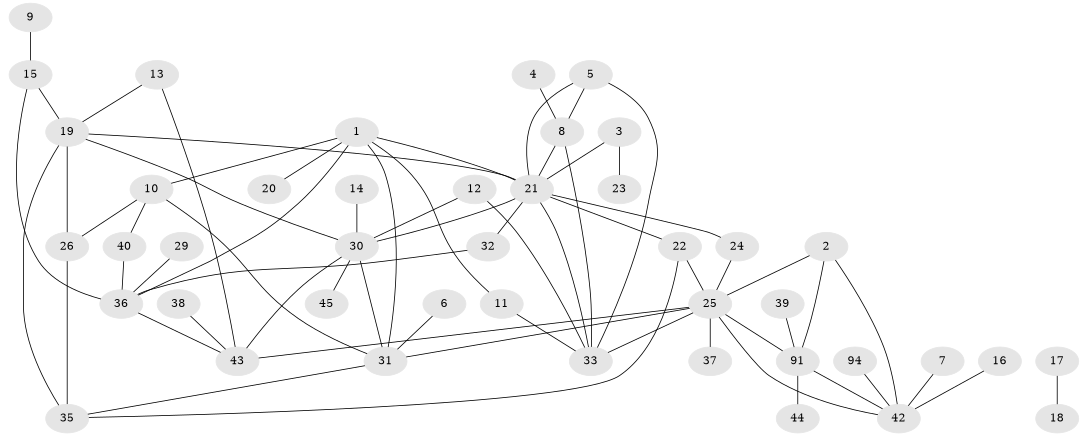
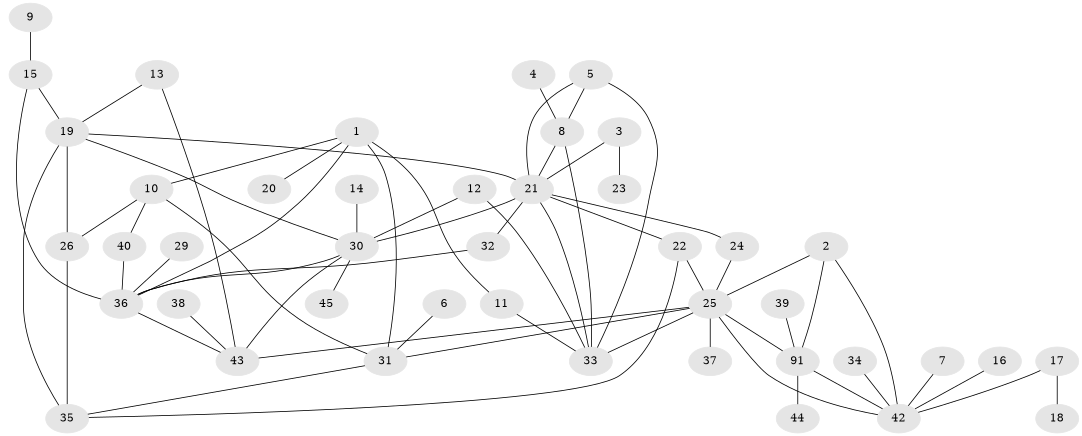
edge "1" -- "21": removed
edge "30" -- "31": now "30" -- "36"
node "94": label "94" -> "34"
edge "17" -- "42": added
